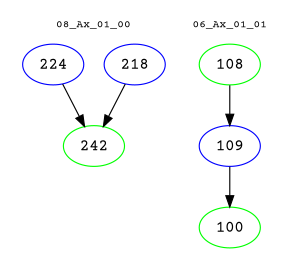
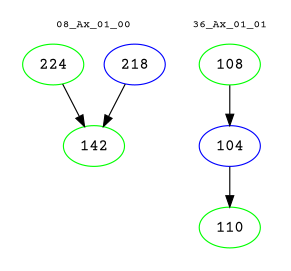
cluster "06_Ax_01_01": label "06_Ax_01_01" -> "36_Ax_01_01"
node "224": color blue -> green
node "242": label "242" -> "142"
node "109": label "109" -> "104"
node "100": label "100" -> "110"
